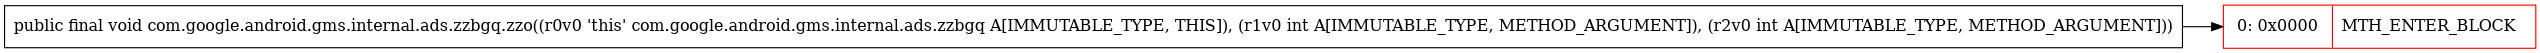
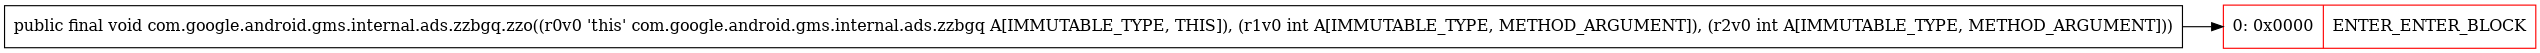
node "0: 0x0000": text "MTH_ENTER_BLOCK" -> "ENTER_ENTER_BLOCK"
